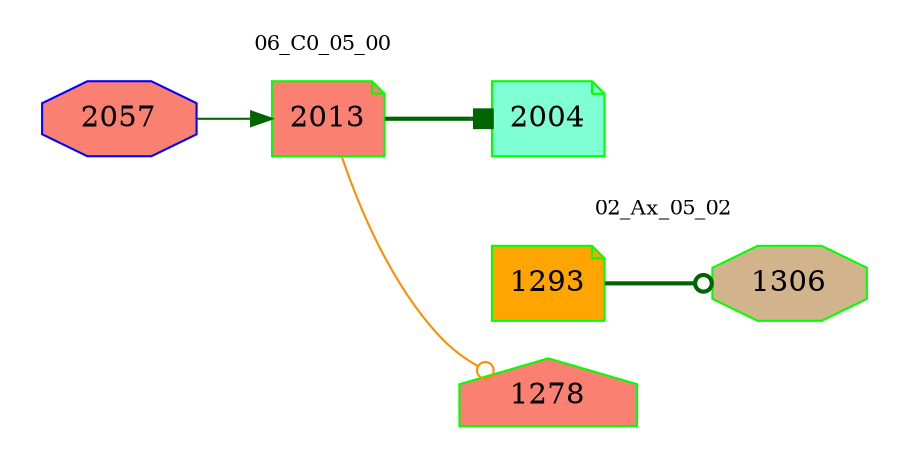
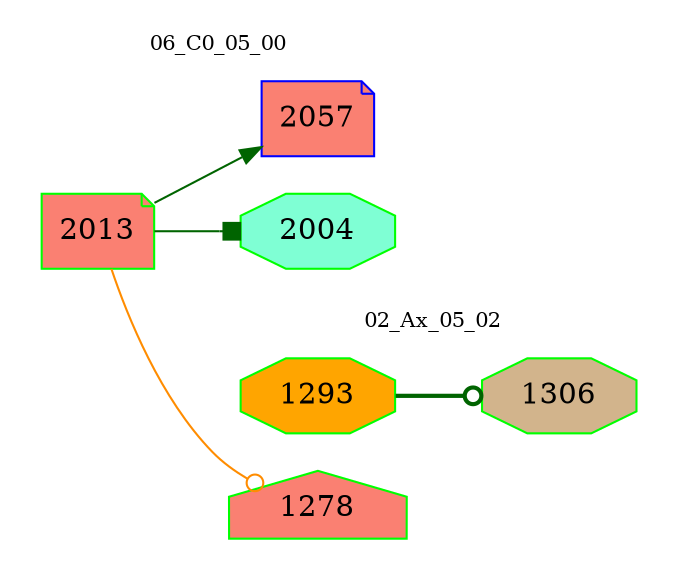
node "2057": shape octagon -> note
edge "2057" -> "2013": reversed
edge "2013" -> "2004": style bold -> solid
node "2004": shape note -> octagon
node "1293": shape note -> octagon
